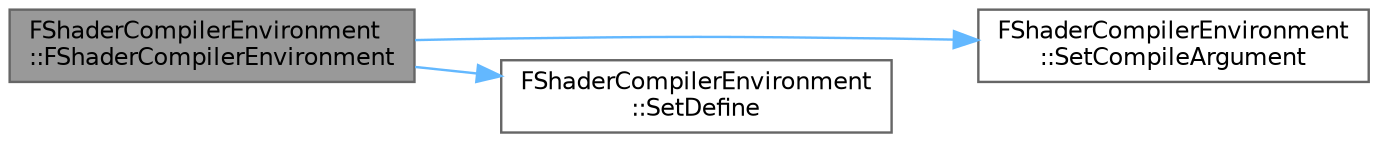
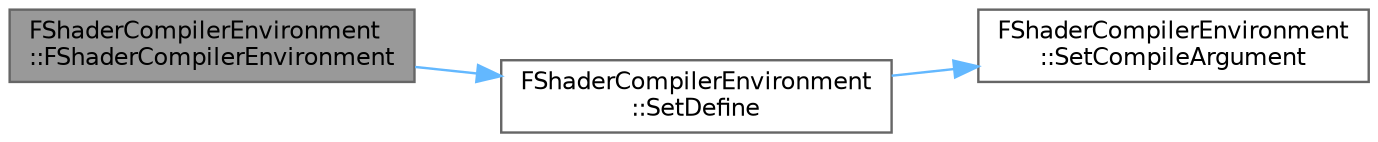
edge "FShaderCompilerEnvironment ::FShaderCompilerEnvironment" -> "FShaderCompilerEnvironment ::SetCompileArgument": now "FShaderCompilerEnvironment ::SetDefine" -> "FShaderCompilerEnvironment ::SetCompileArgument"
